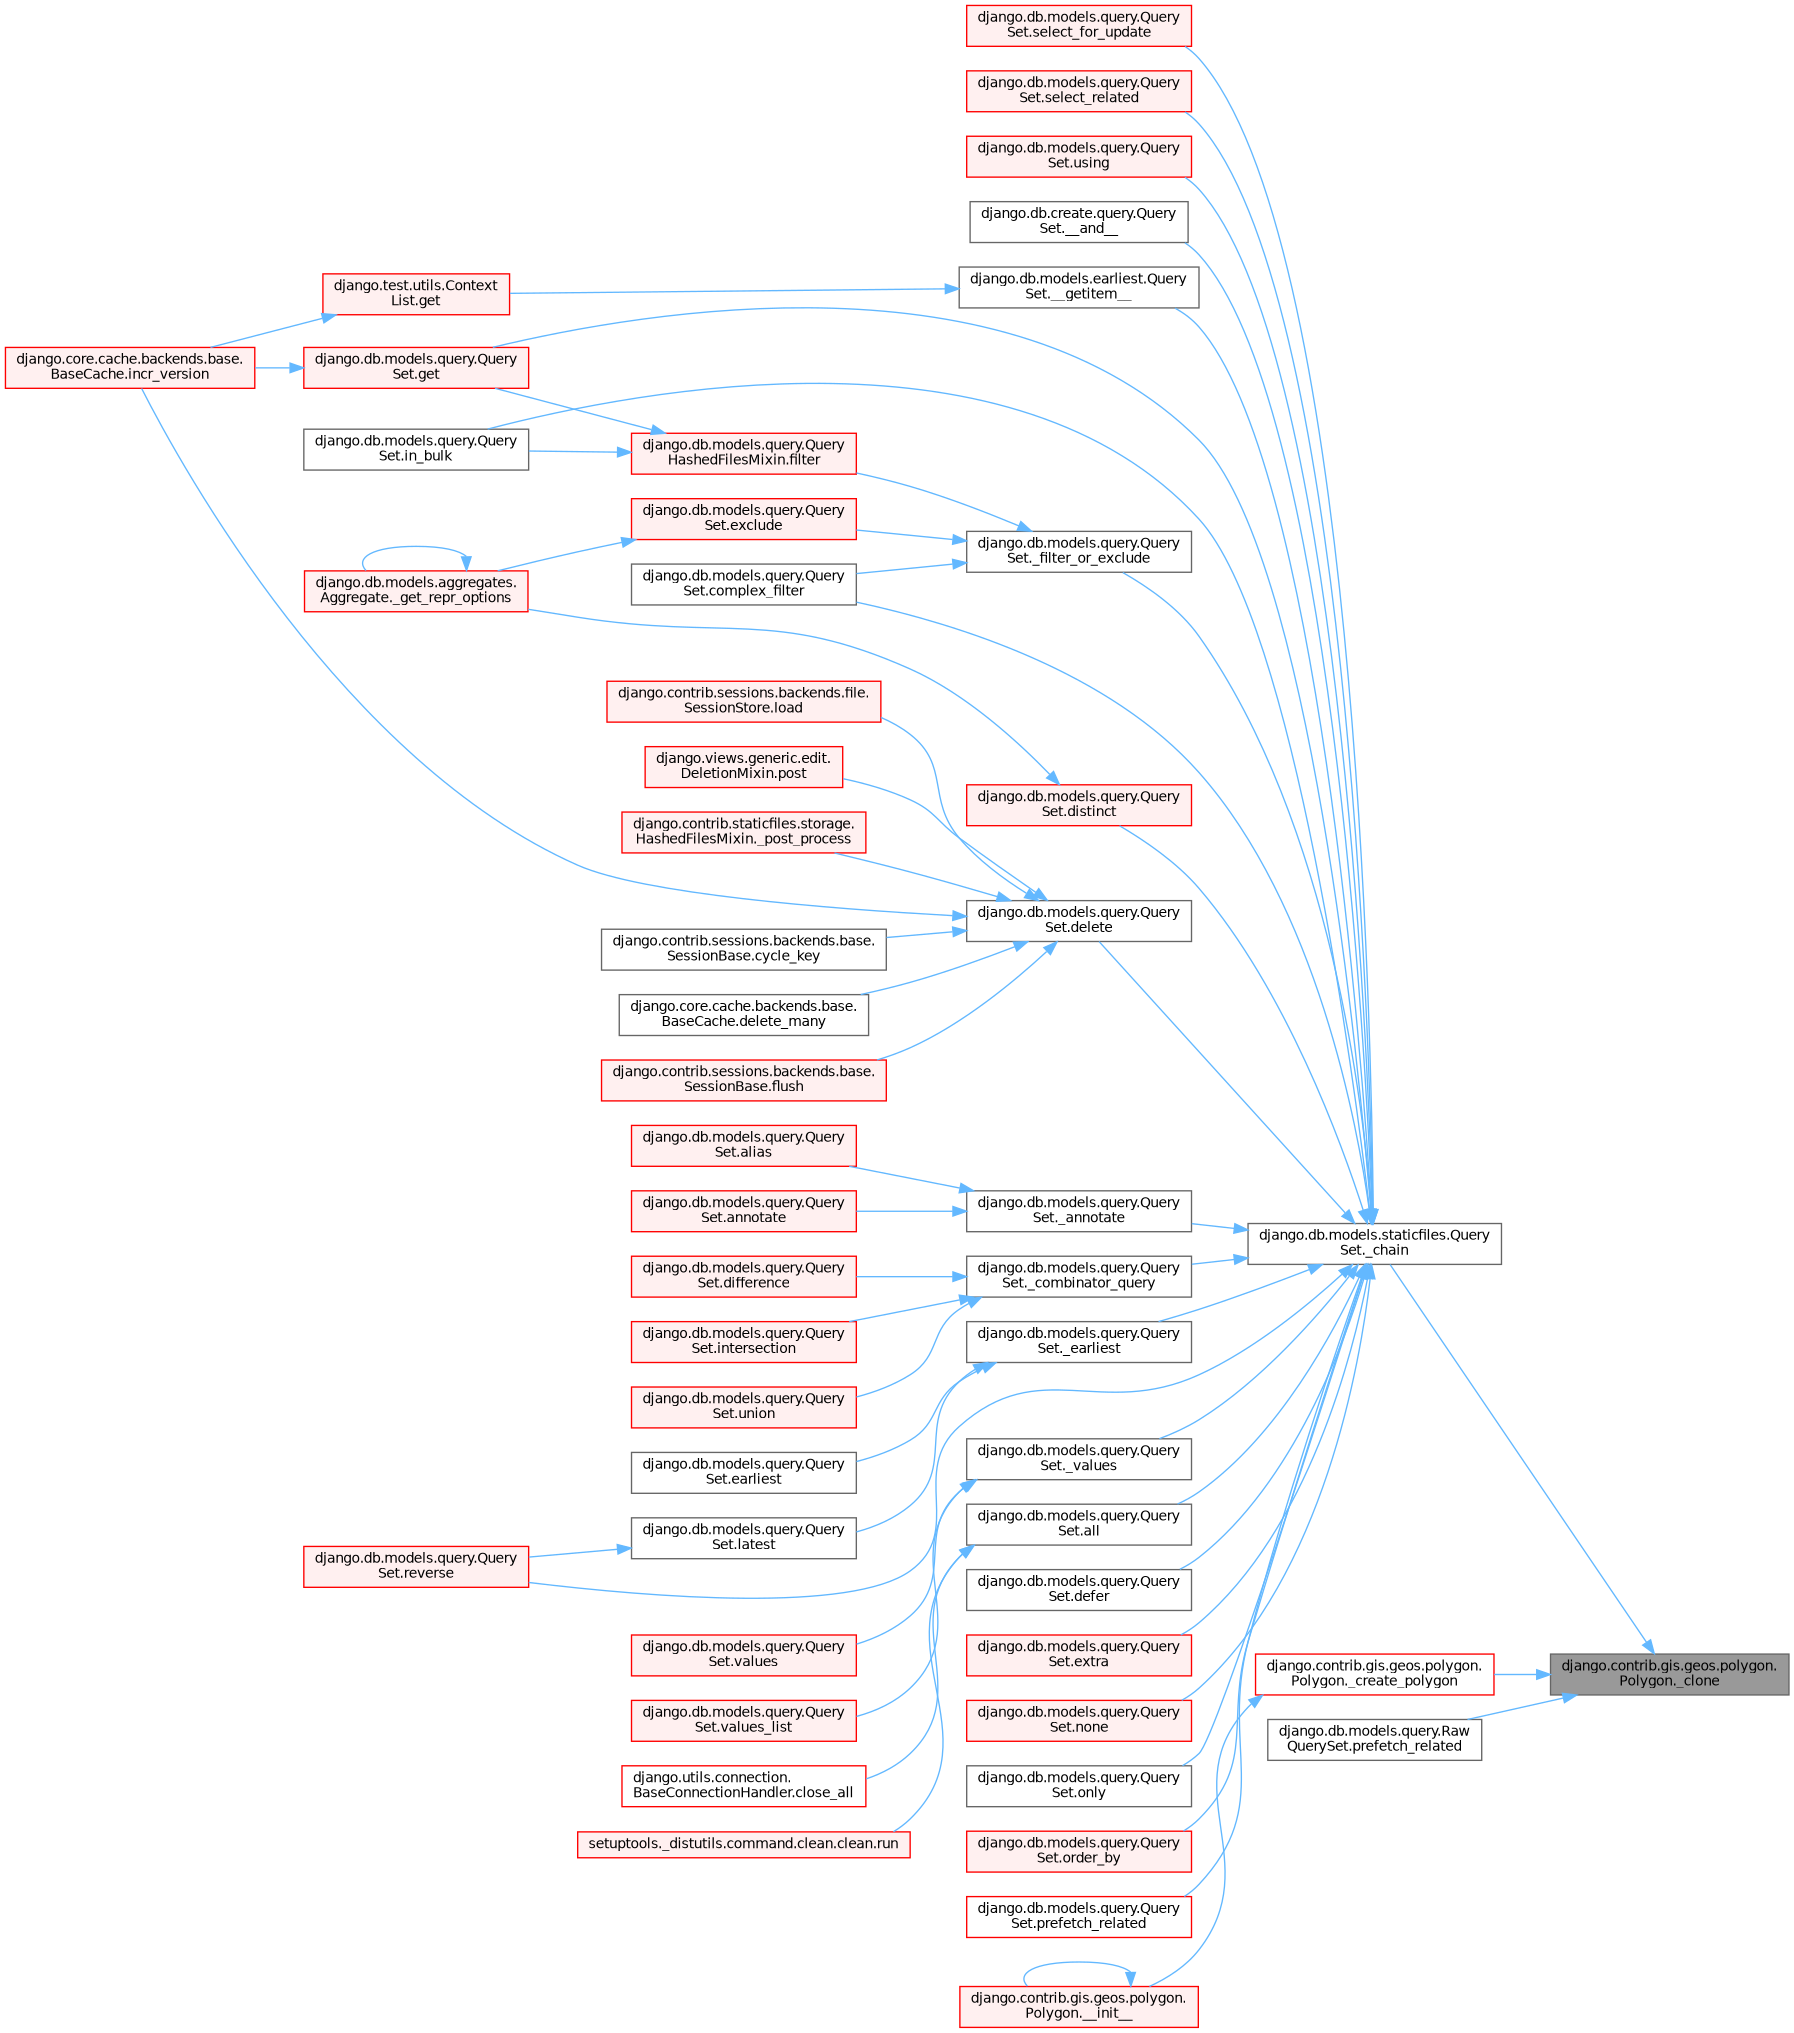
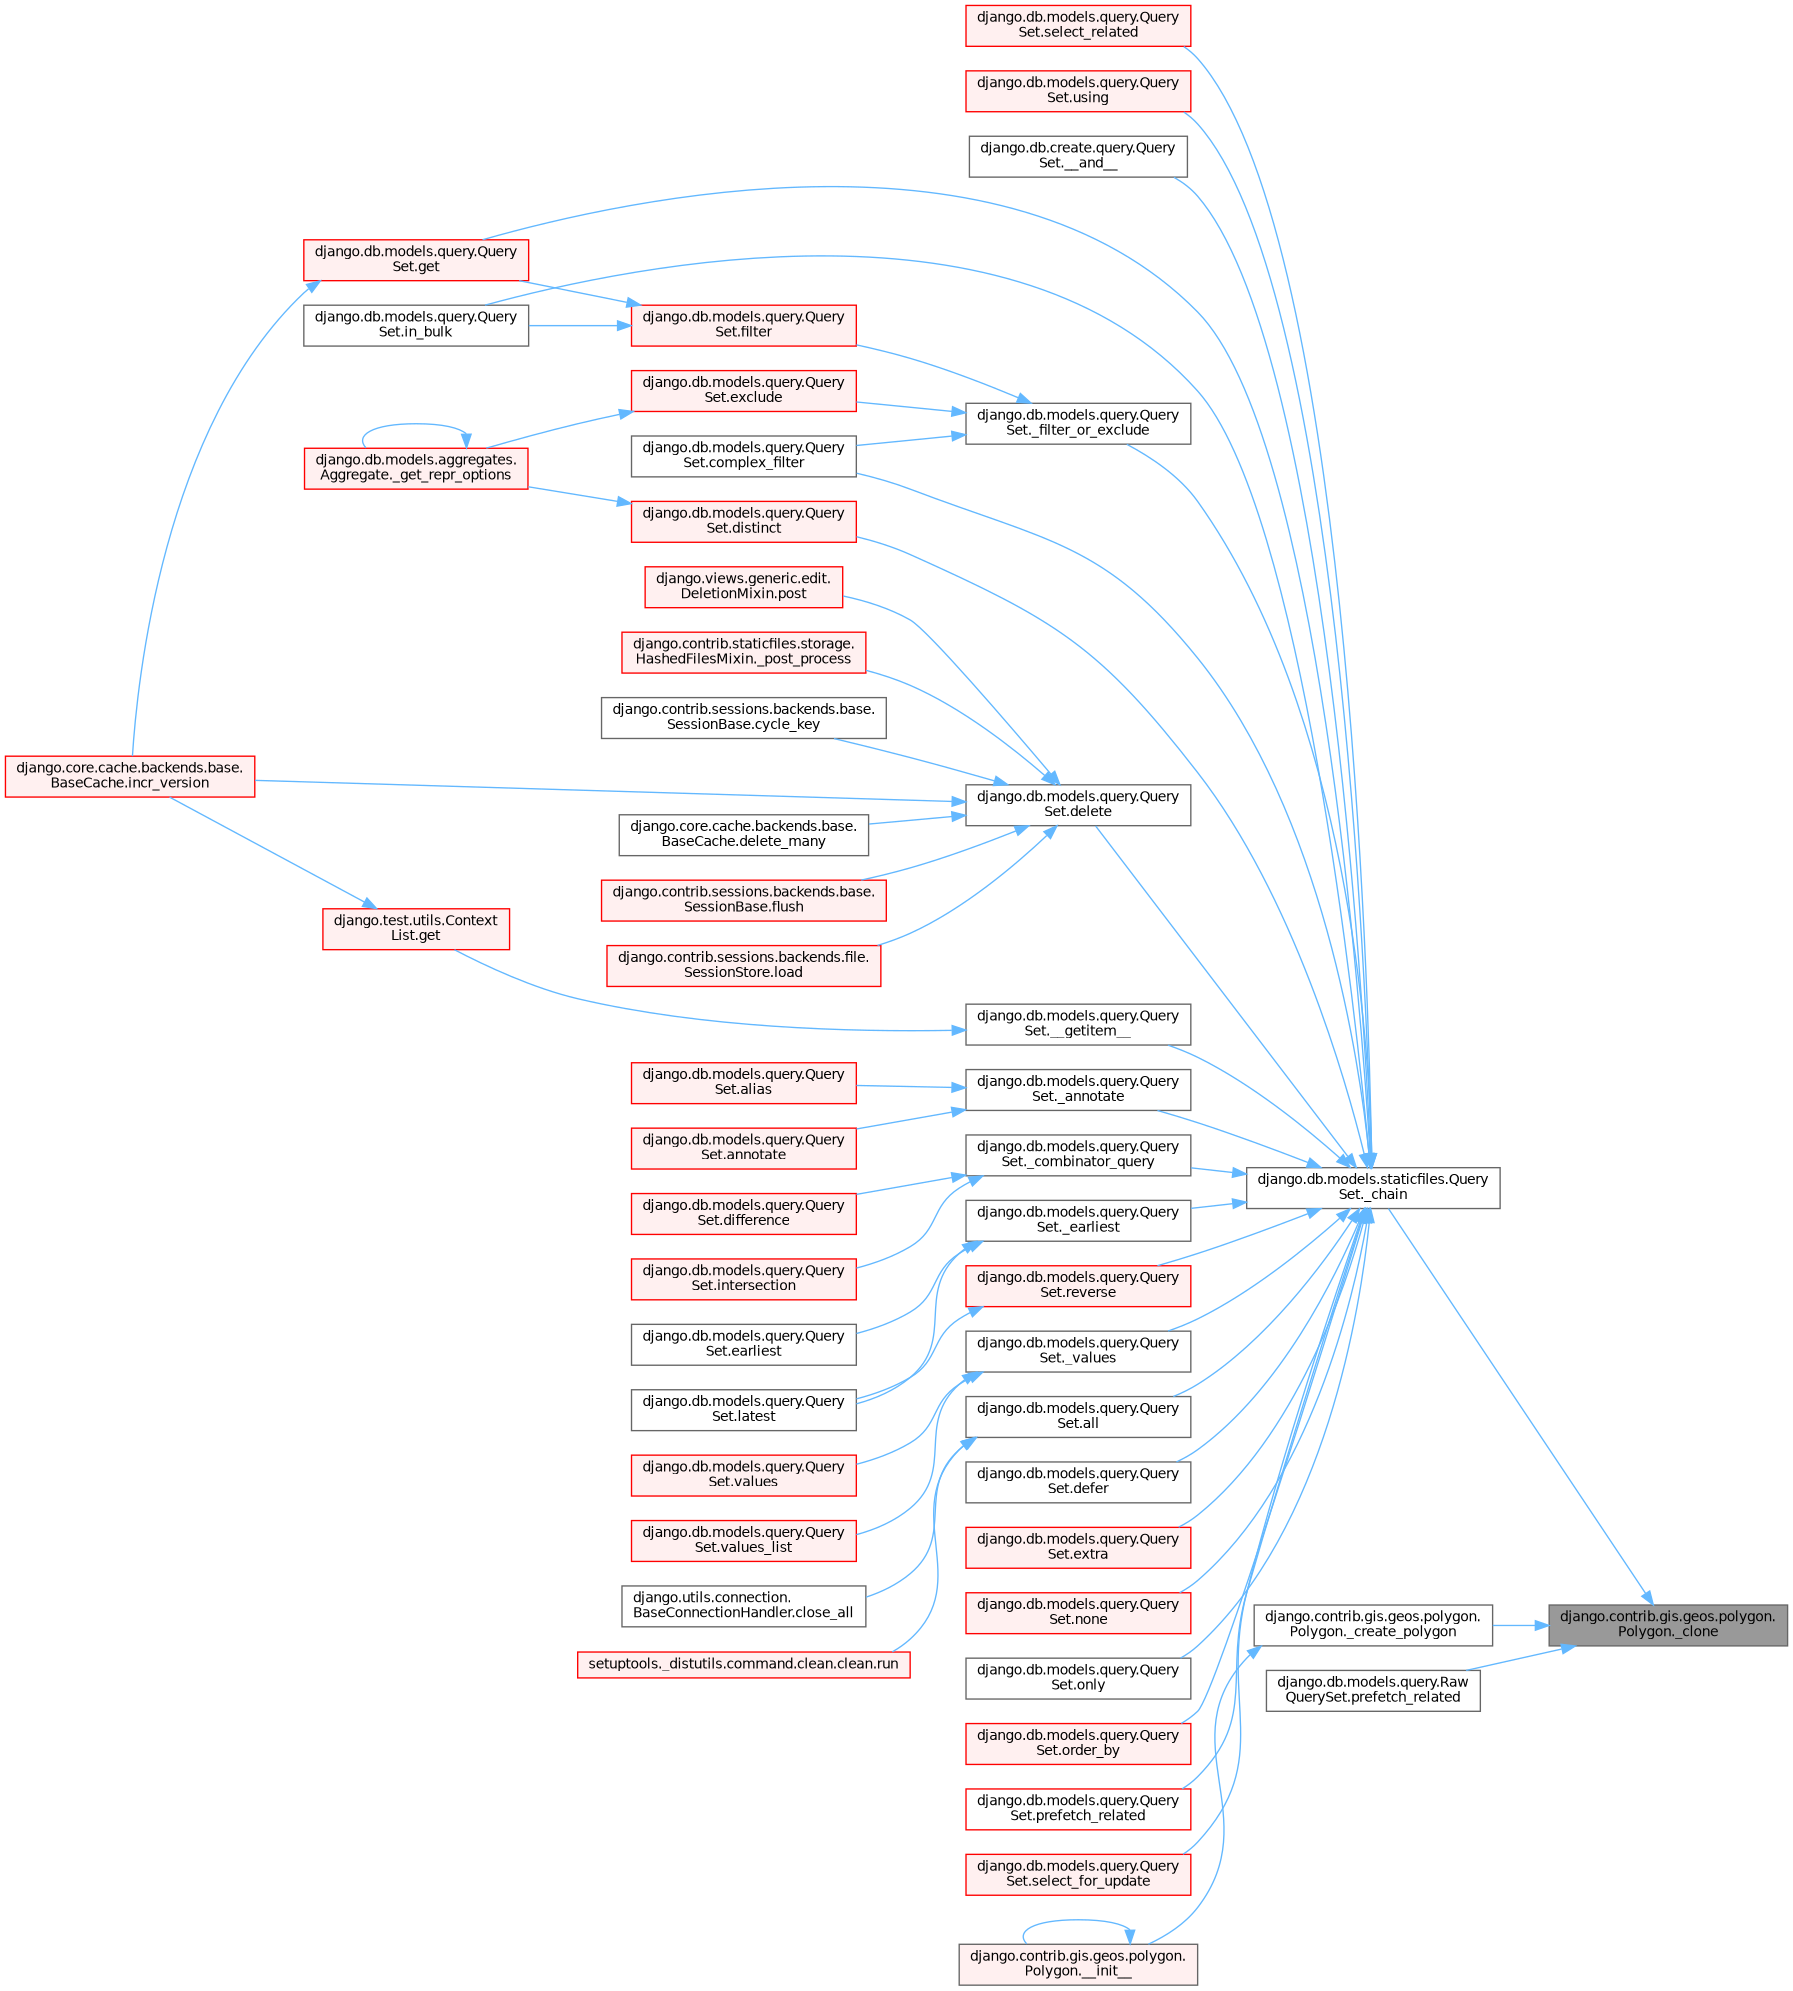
node "django.db.models.earliest.Query Set.__getitem__": label "django.db.models.earliest.Query Set.__getitem__" -> "django.db.models.query.Query Set.__getitem__"
node "django.db.models.query.Query HashedFilesMixin.filter": label "django.db.models.query.Query HashedFilesMixin.filter" -> "django.db.models.query.Query Set.filter"
node "django.db.models.query.Query Set.union": removed
edge "django.db.models.query.Query Set.reverse" -> "django.db.models.query.Query Set.latest": reversed
node "django.contrib.gis.geos.polygon. Polygon._create_polygon": color red -> grey40
node "django.utils.connection. BaseConnectionHandler.close_all": color red -> grey40
node "django.contrib.gis.geos.polygon. Polygon.__init__": color red -> grey40
